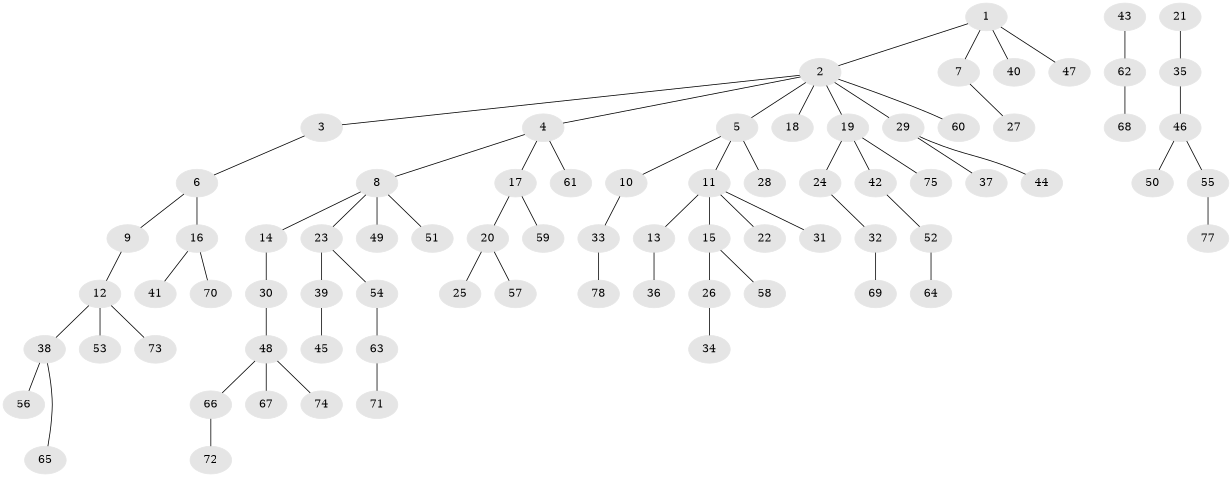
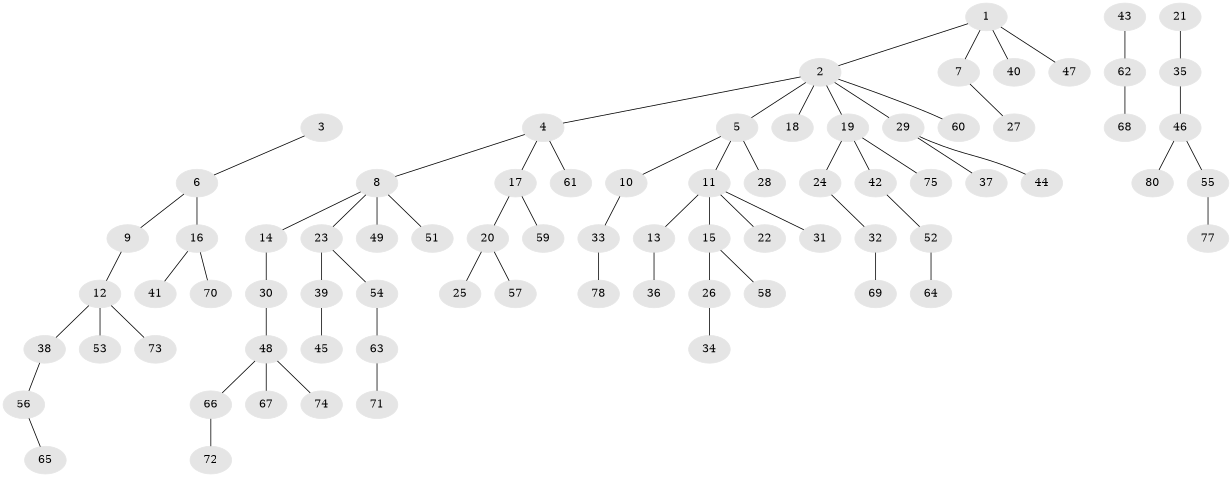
edge "2" -- "3": removed
node "50": label "50" -> "80"
edge "38" -- "65": now "56" -- "65"
